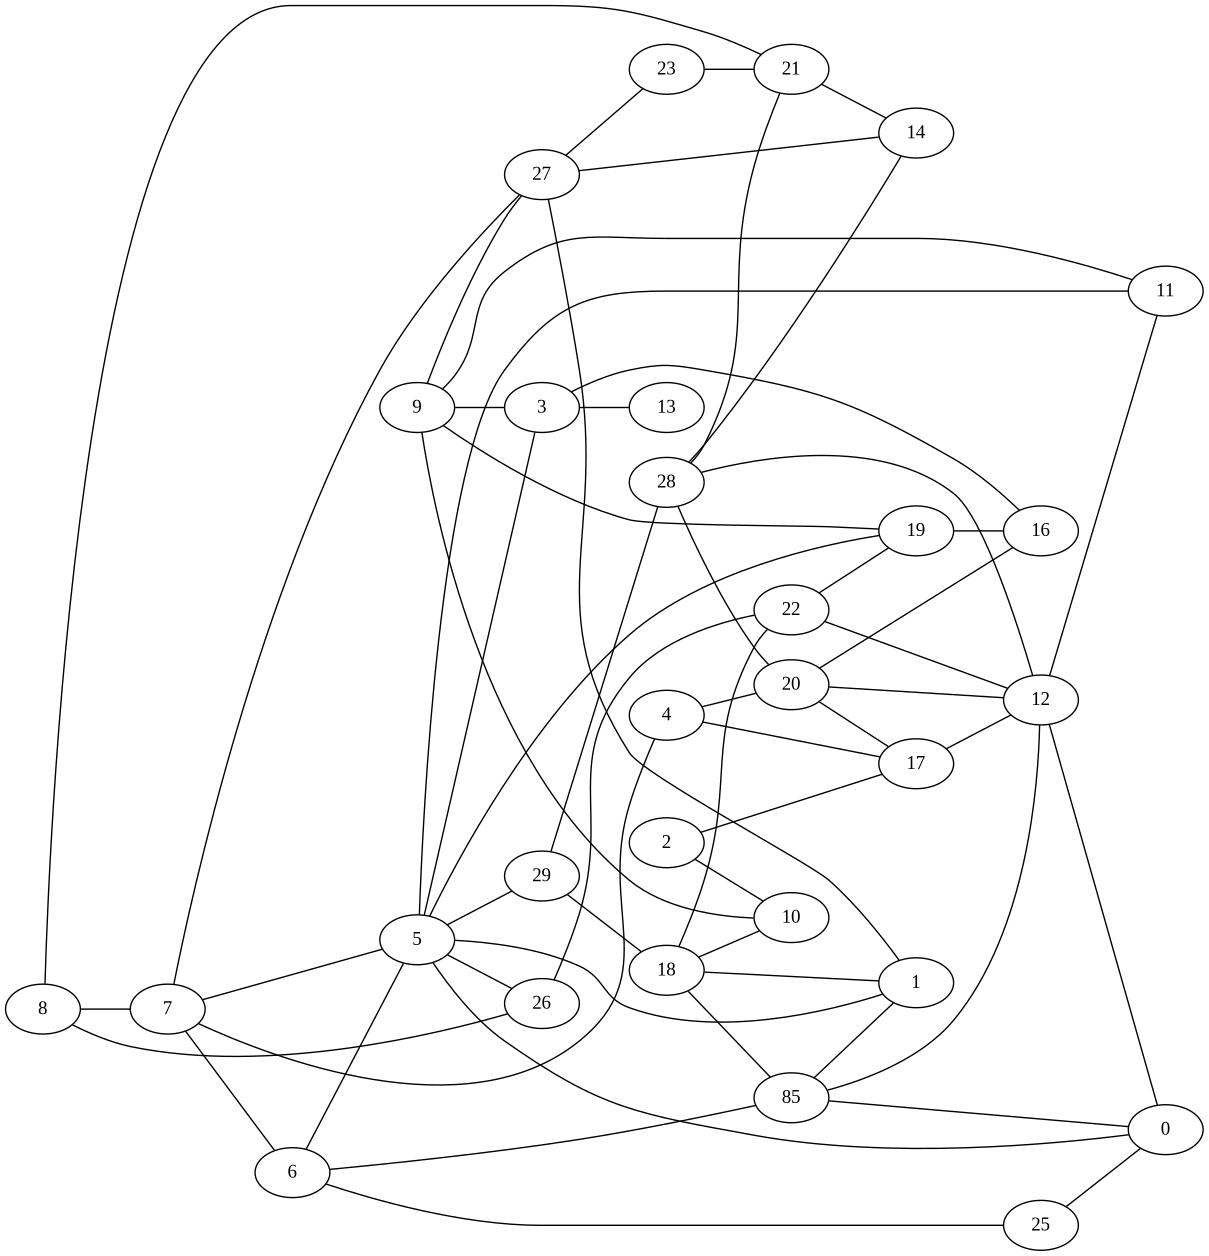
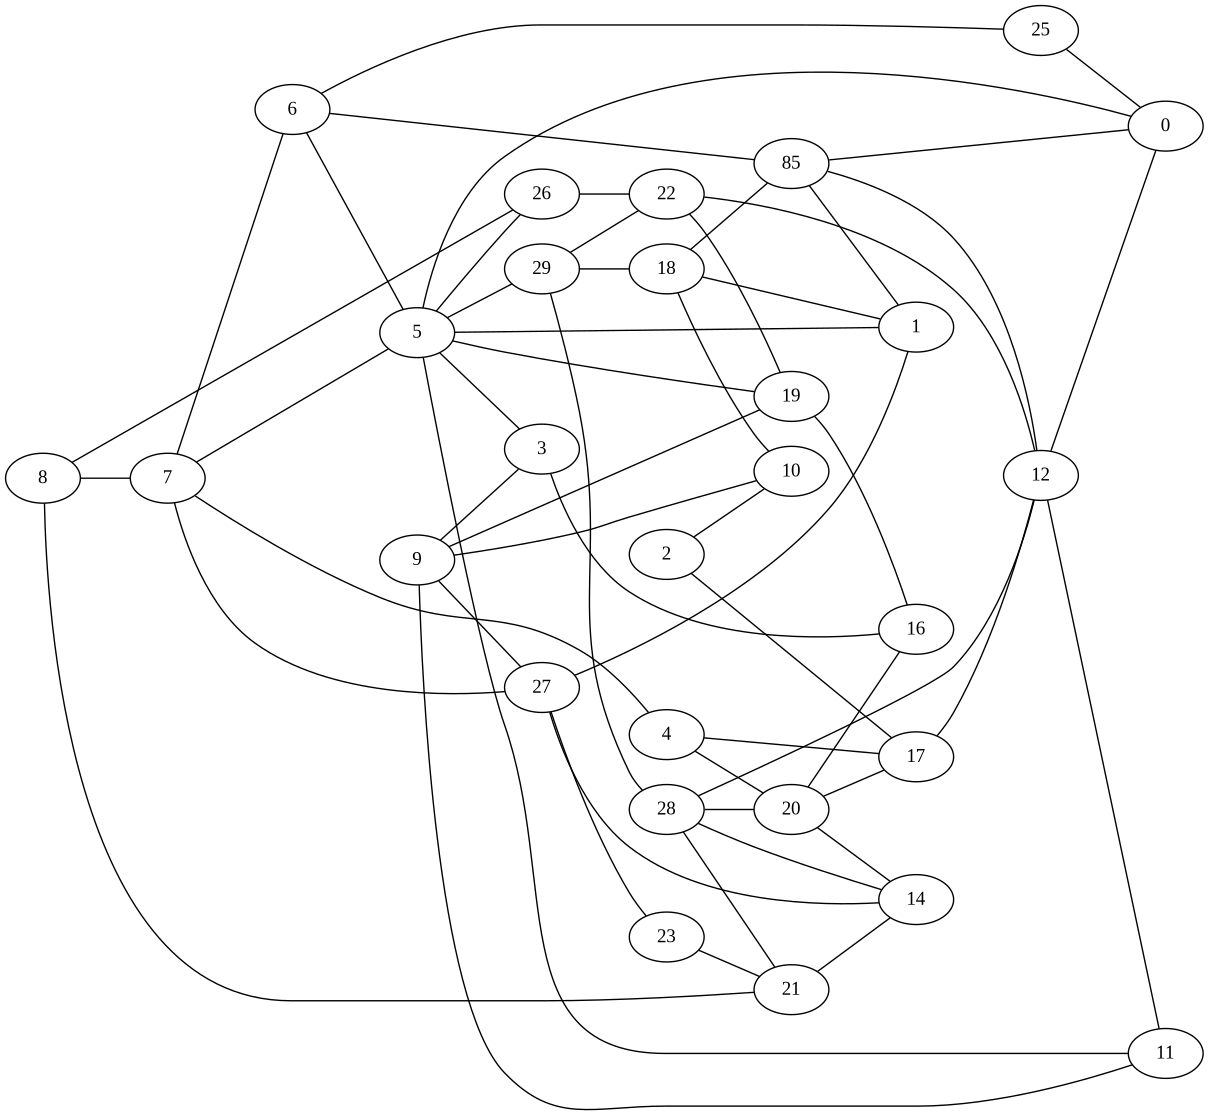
node "13": removed
edge "20" -- "12": now "20" -- "14"
edge "22" -- "18": now "22" -- "29"
